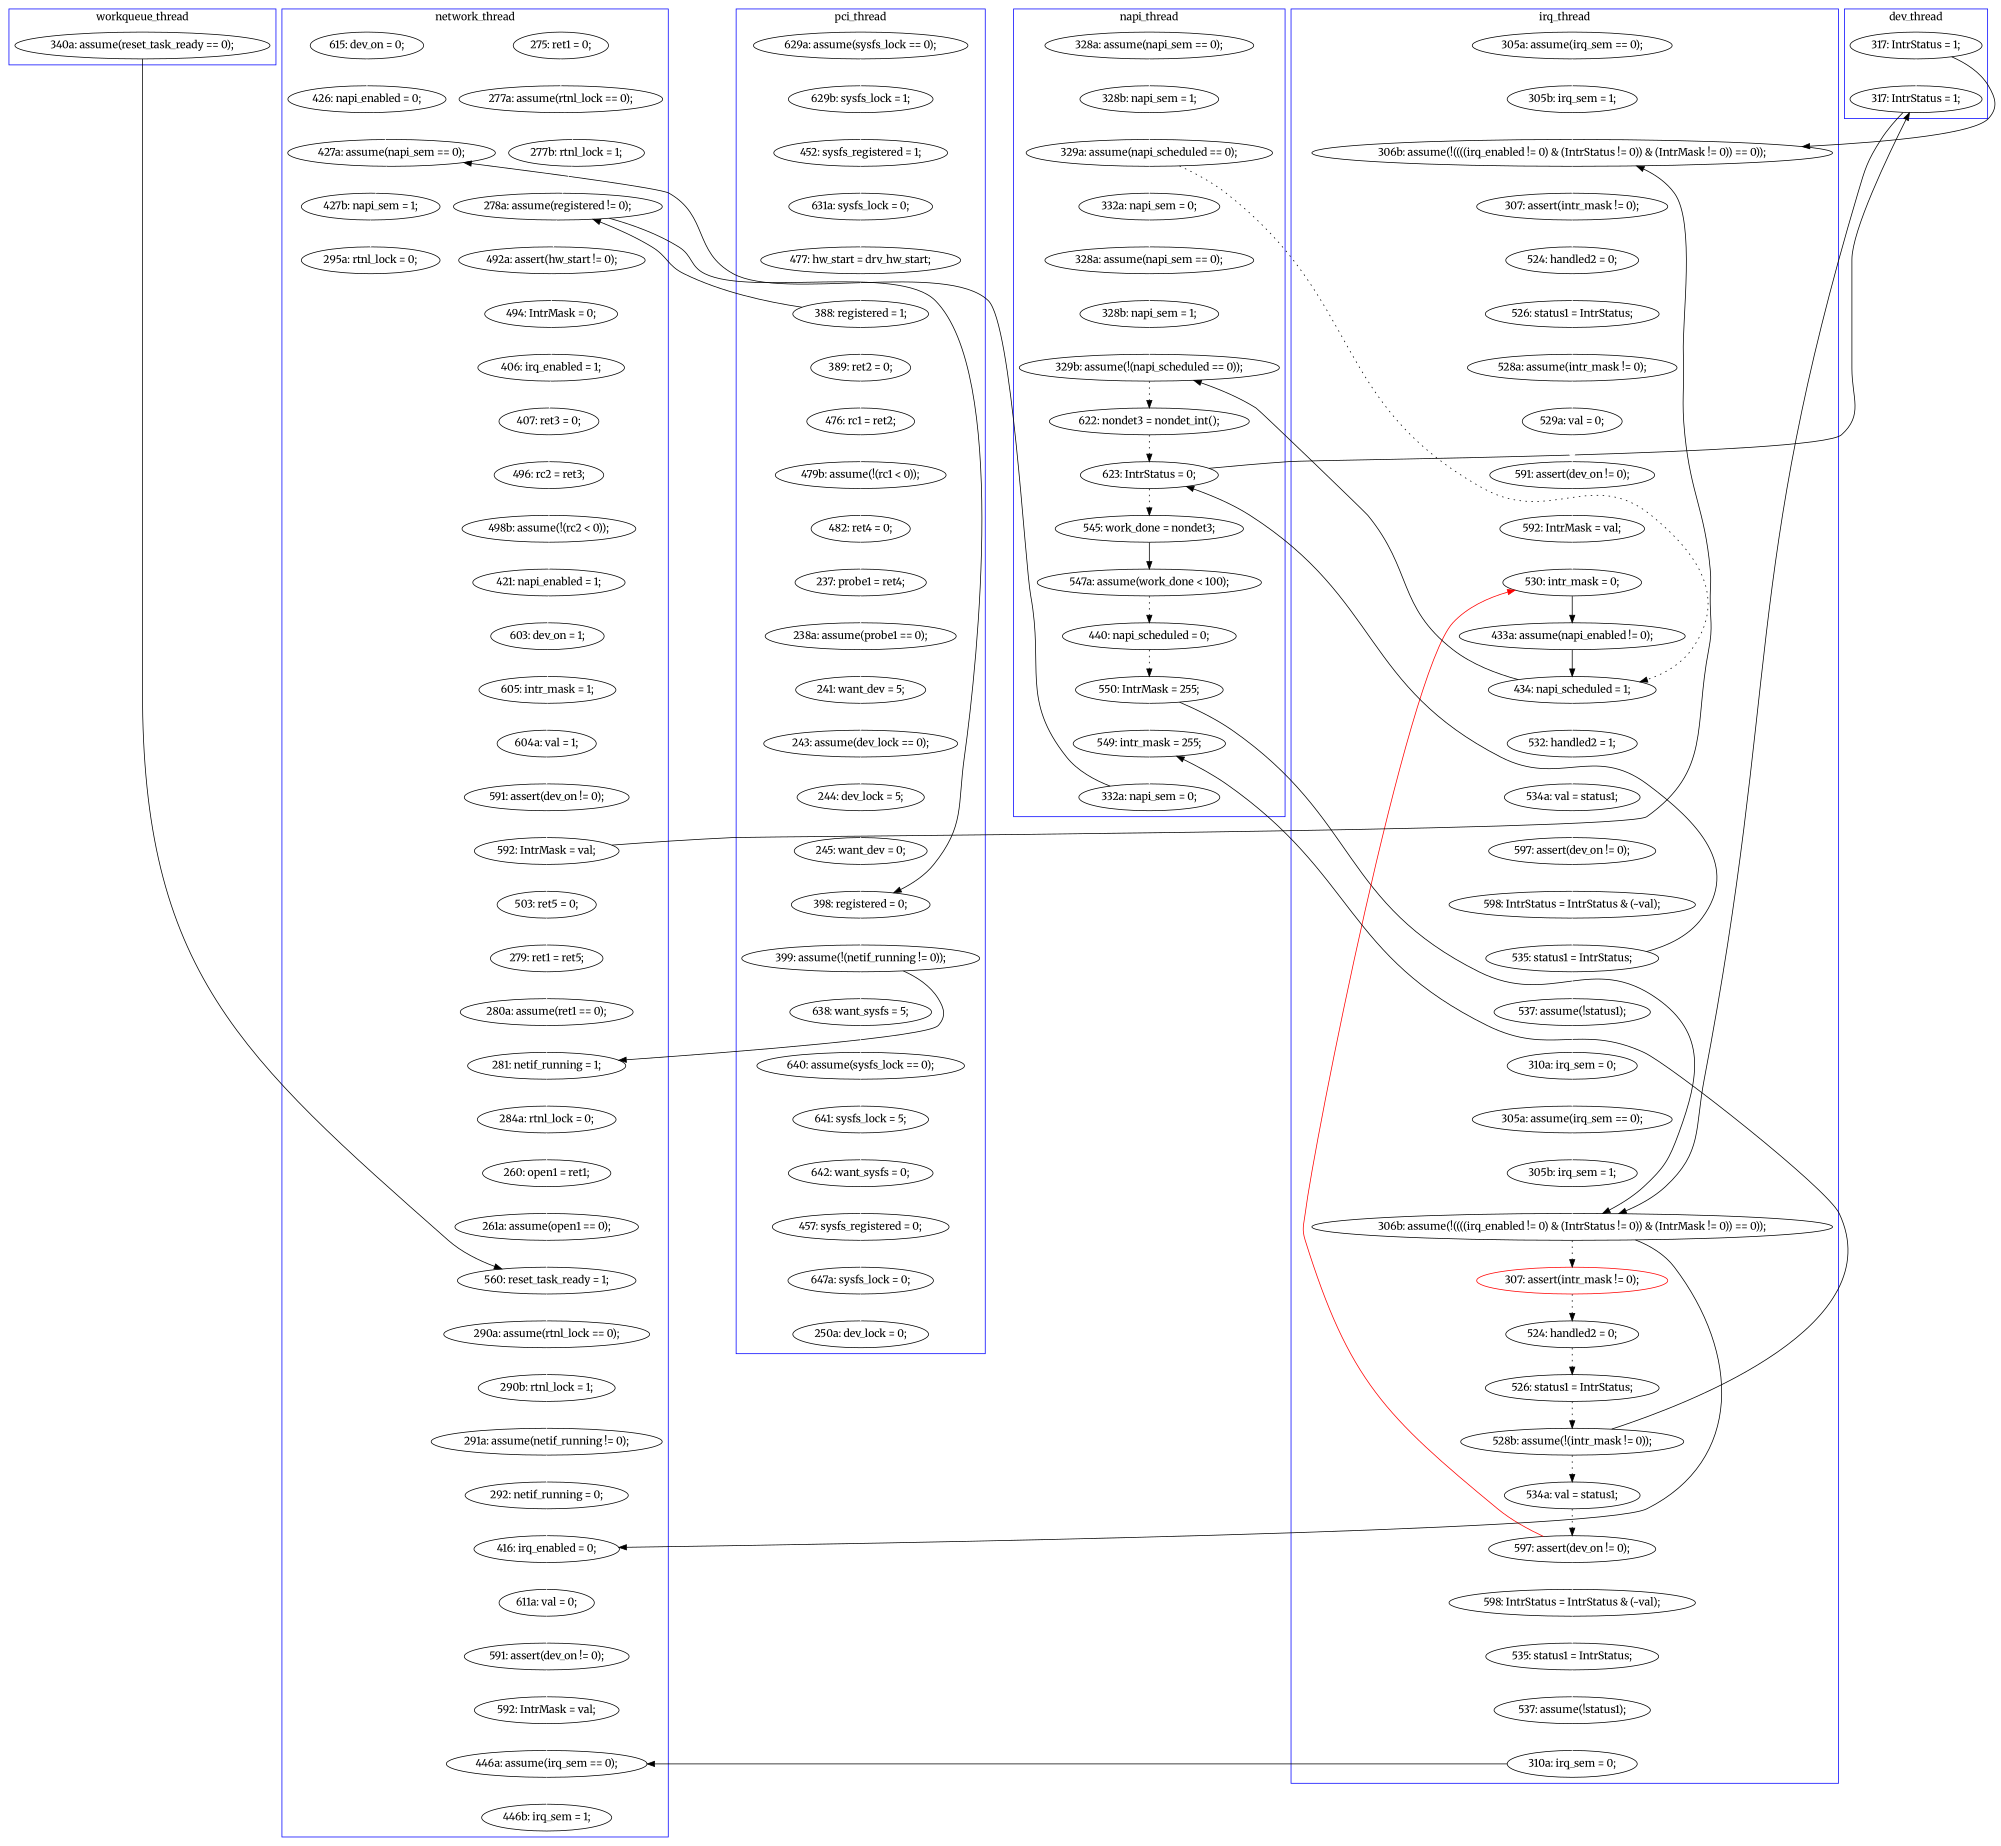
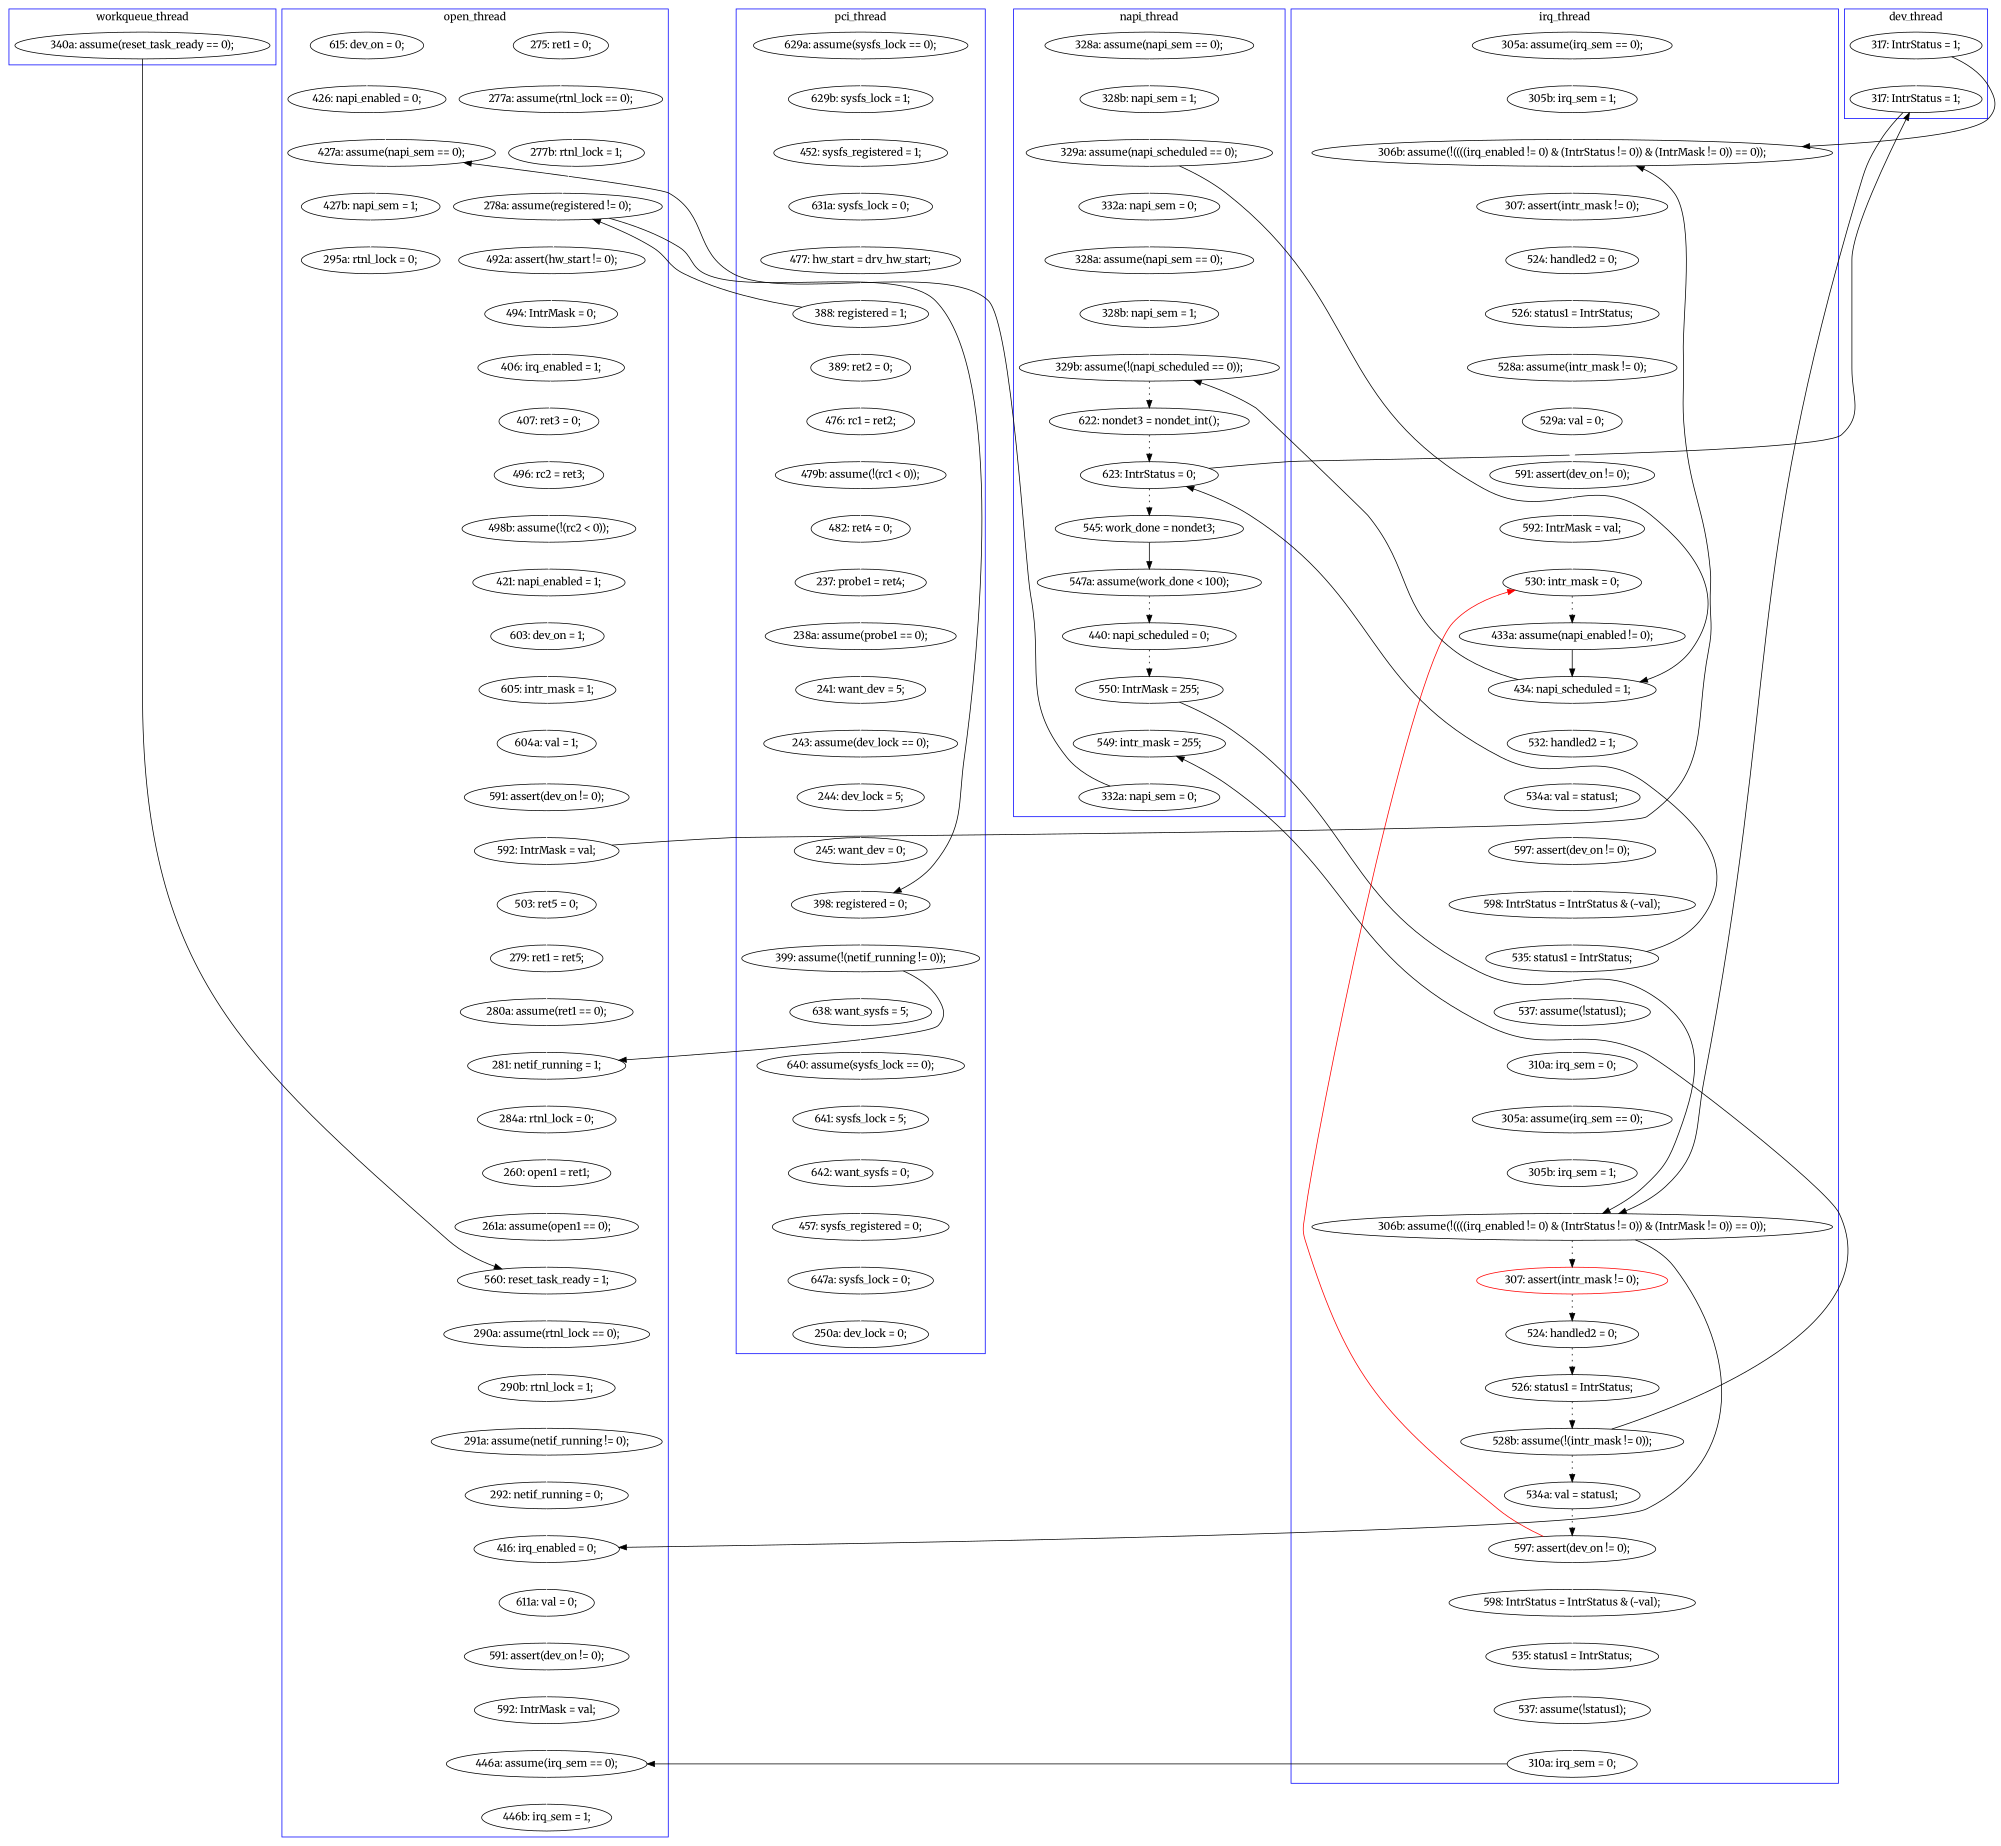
cluster "network_thread": label "network_thread" -> "open_thread"
edge "329a: assume(napi_scheduled == 0);" -> "434: napi_scheduled = 1;": style dotted -> solid
edge "530: intr_mask = 0;" -> "433a: assume(napi_enabled != 0);": style solid -> dotted
